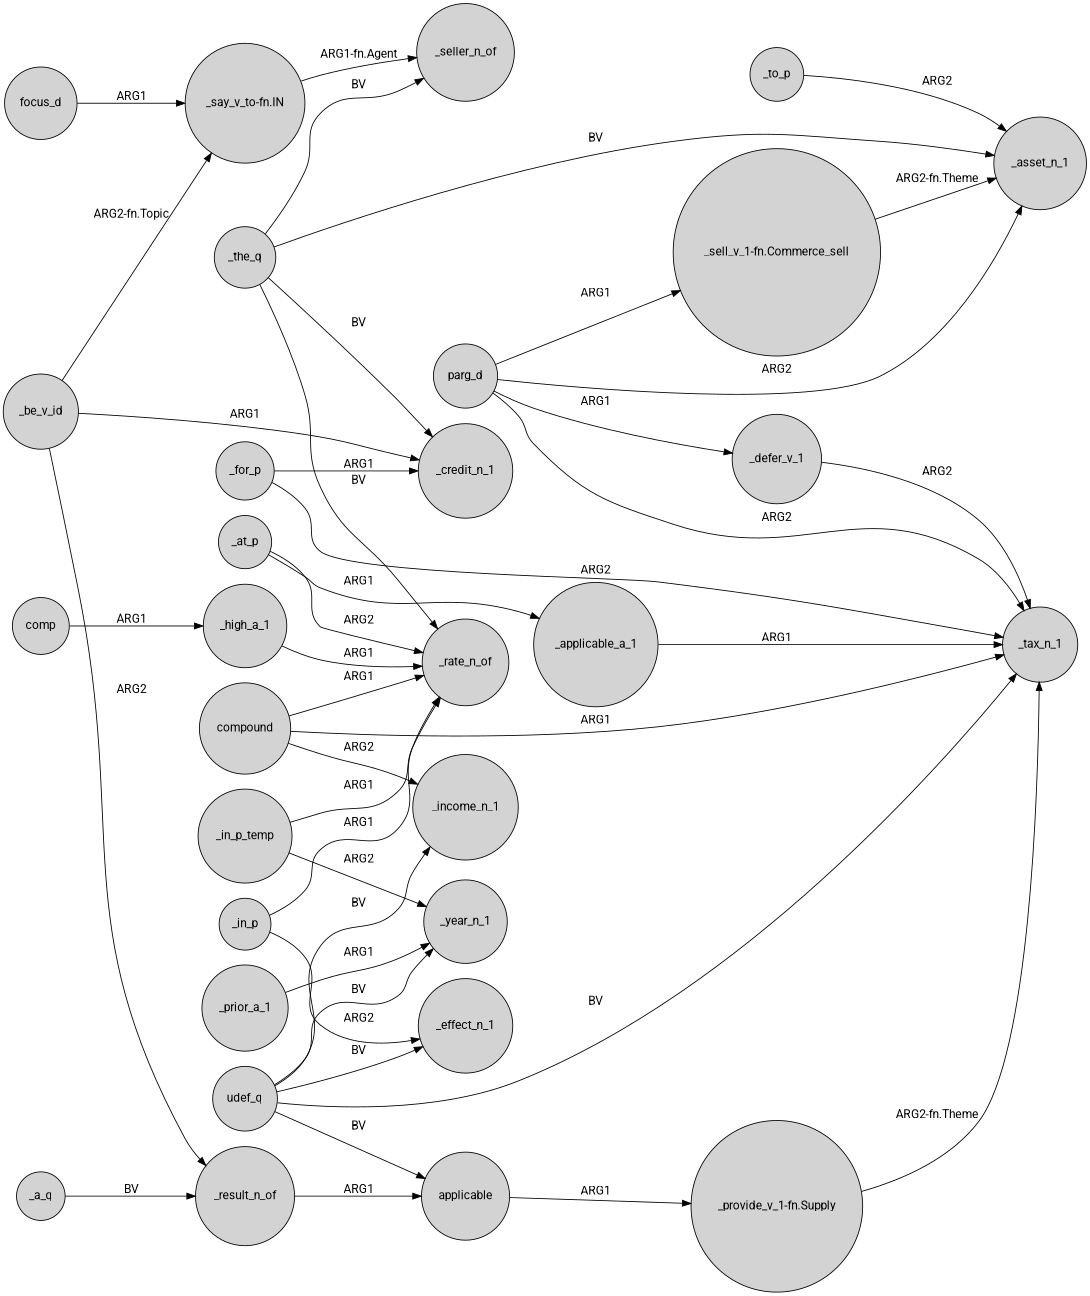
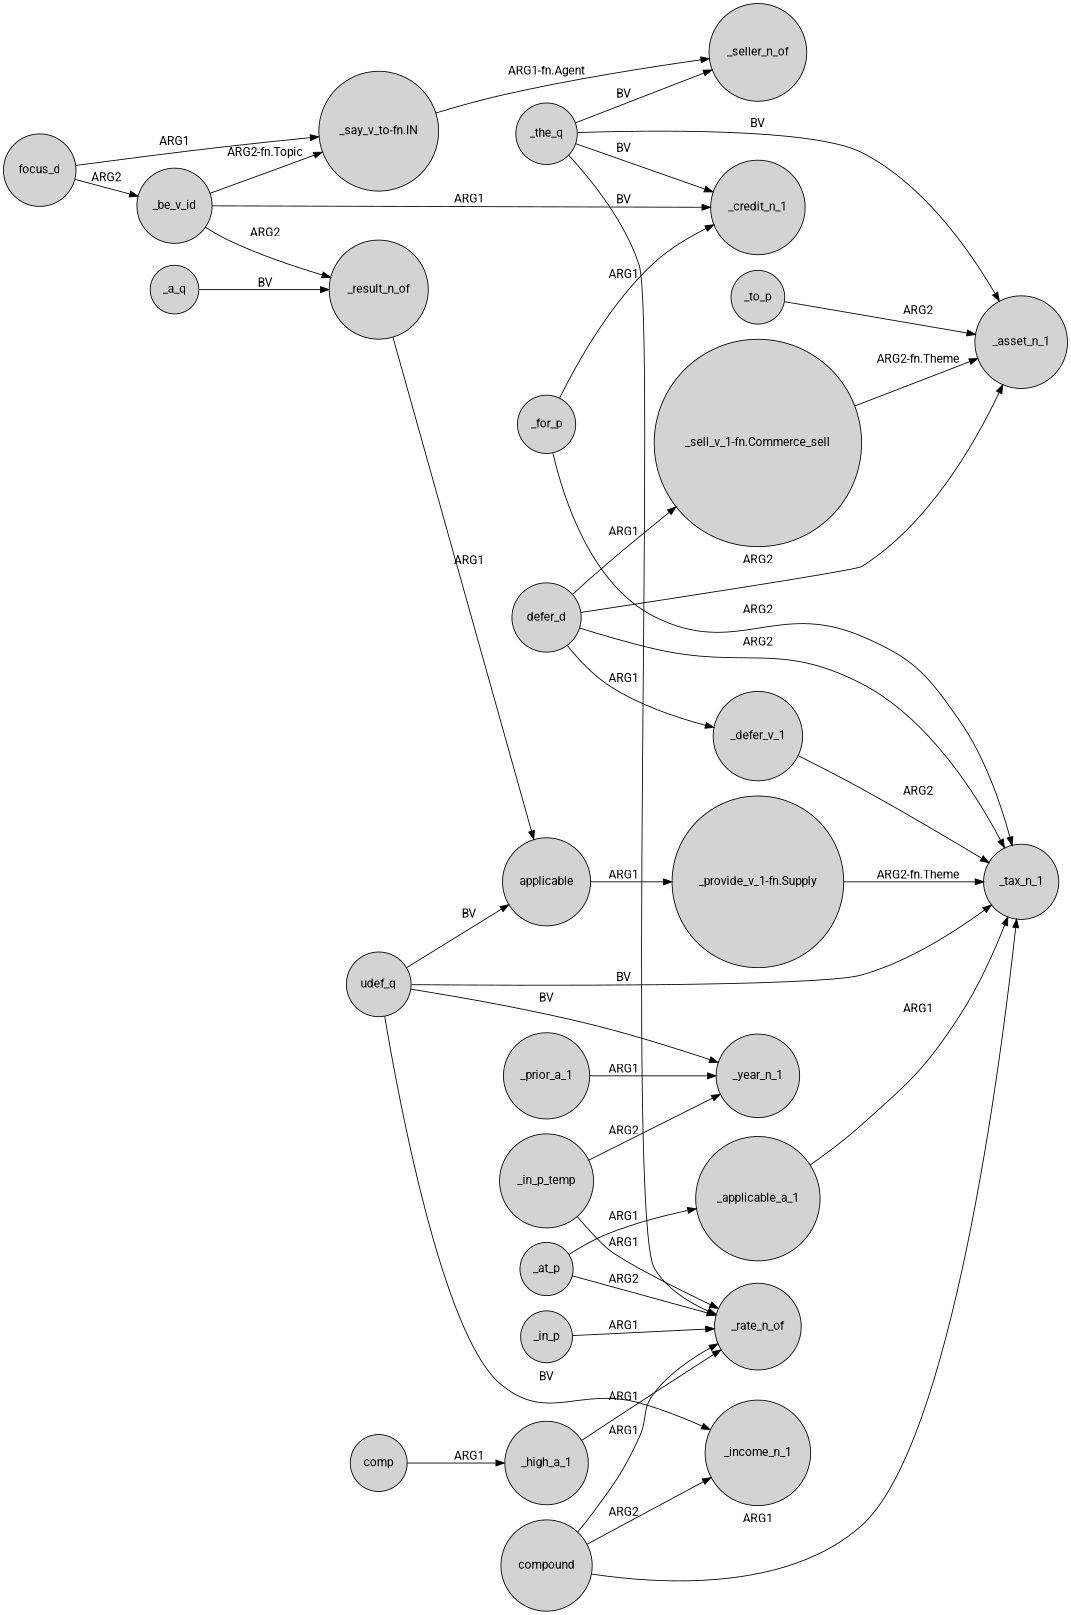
edge "focus_d" -> "_be_v_id": added, label "ARG2"
node "parg_d": label "parg_d" -> "defer_d"
node "_effect_n_1": removed
